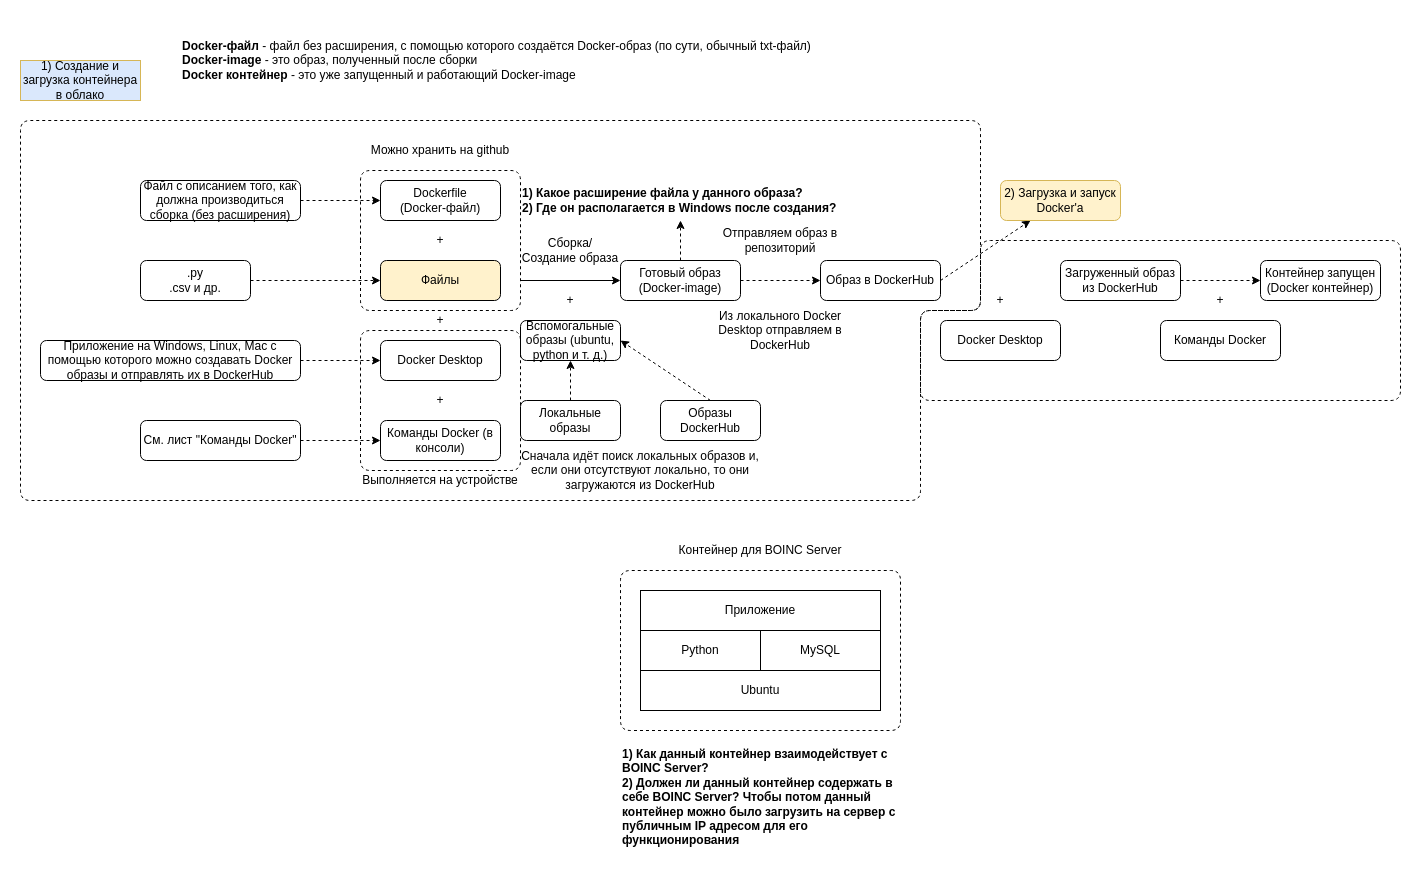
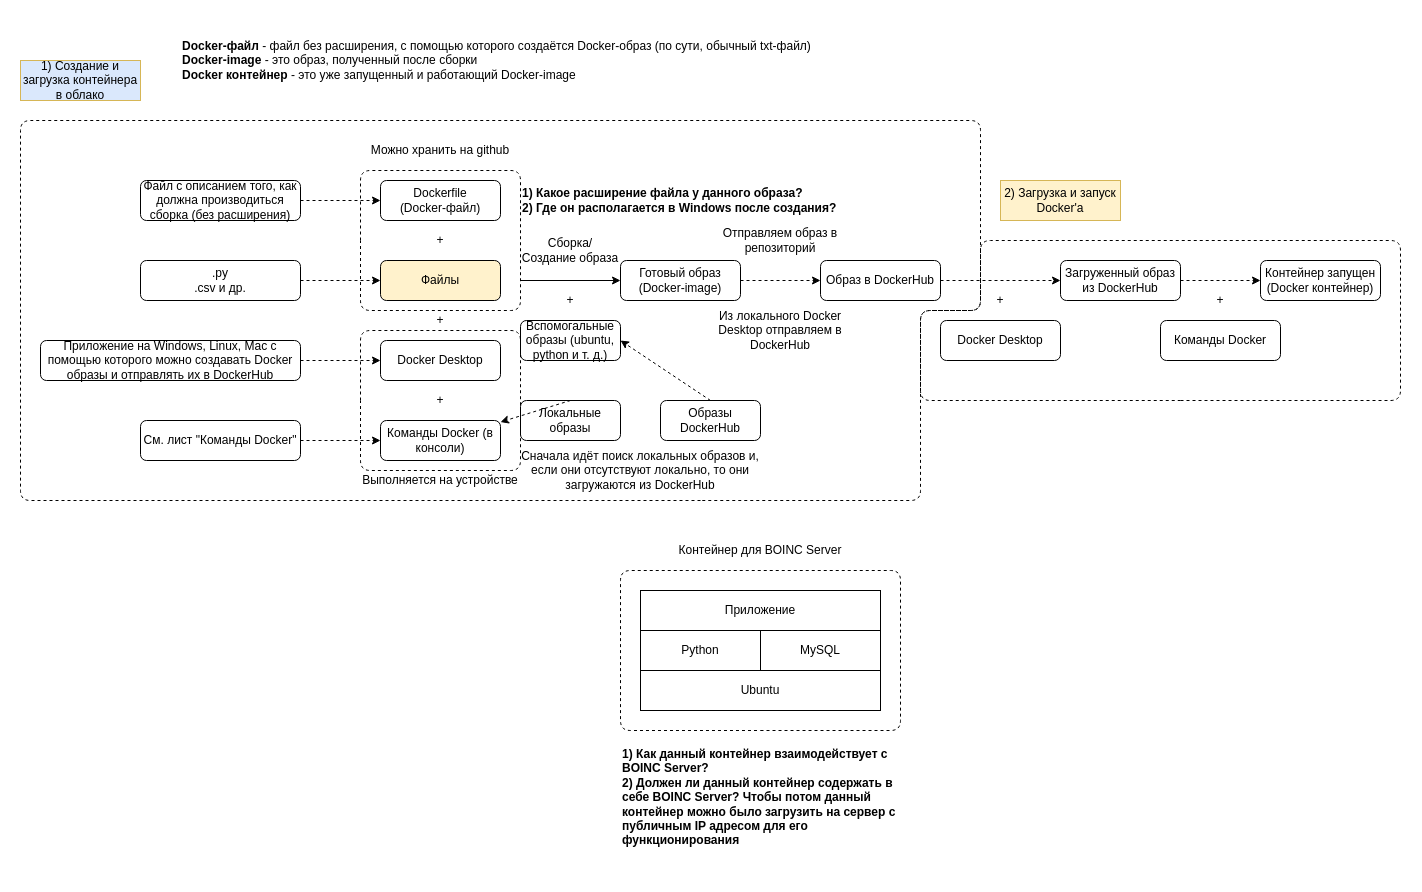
node "2) Загрузка и запуск Docker'a": shape rounded rectangle -> rectangle
edge "Готовый образ (Docker-image)" -> "1) Какое расширение файла у данного образа? 2) Где он располагается в Windows после создания?": removed
edge "Образ в DockerHub" -> "2) Загрузка и запуск Docker'a": now "Образ в DockerHub" -> "Загруженный образ из DockerHub"
node ".py .csv и др.": size 110x40 -> 160x40
edge "Локальные образы" -> "Вспомогальные образы (ubuntu, python и т. д.)": now "Локальные образы" -> "Команды Docker (в консоли)"
